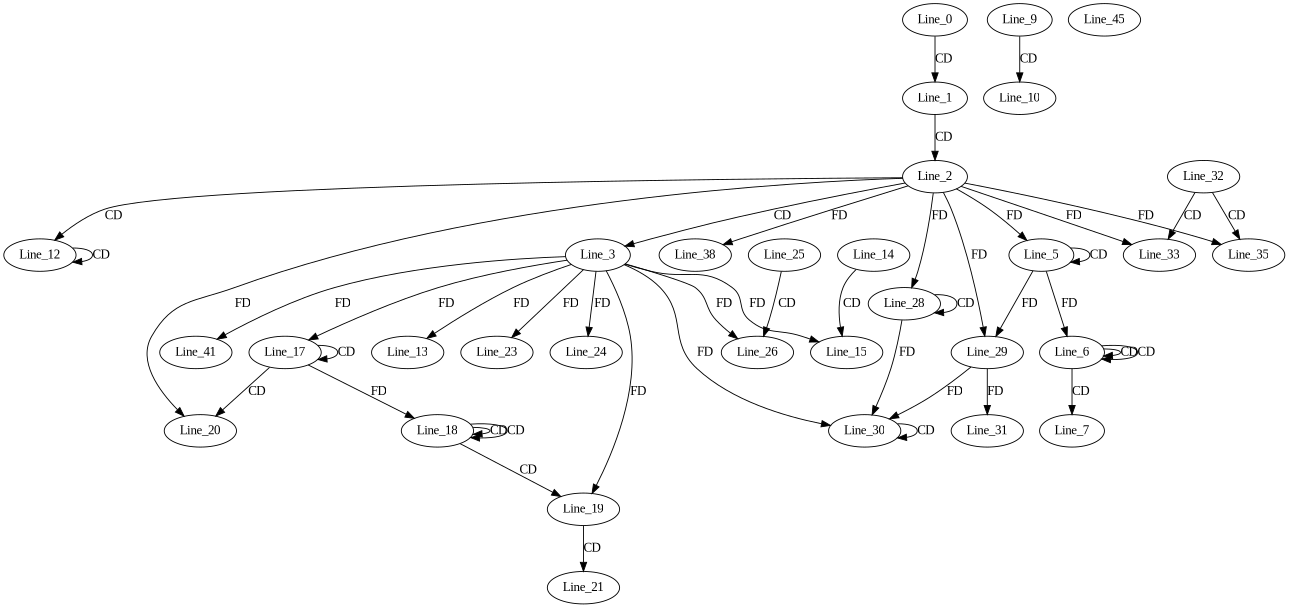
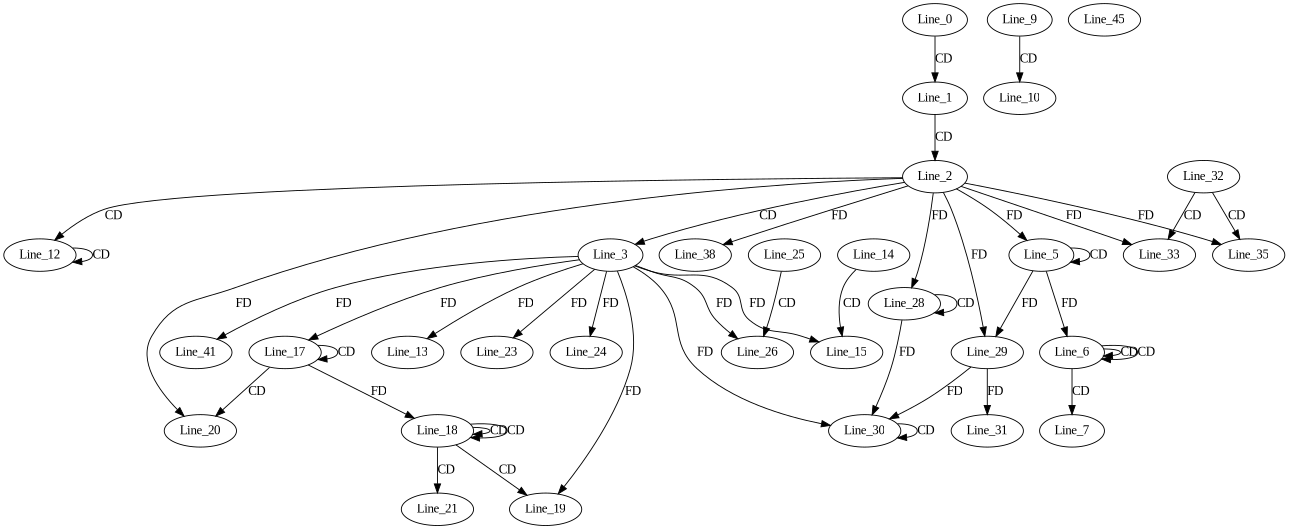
edge "Line_19" -> "Line_21": now "Line_18" -> "Line_21"
